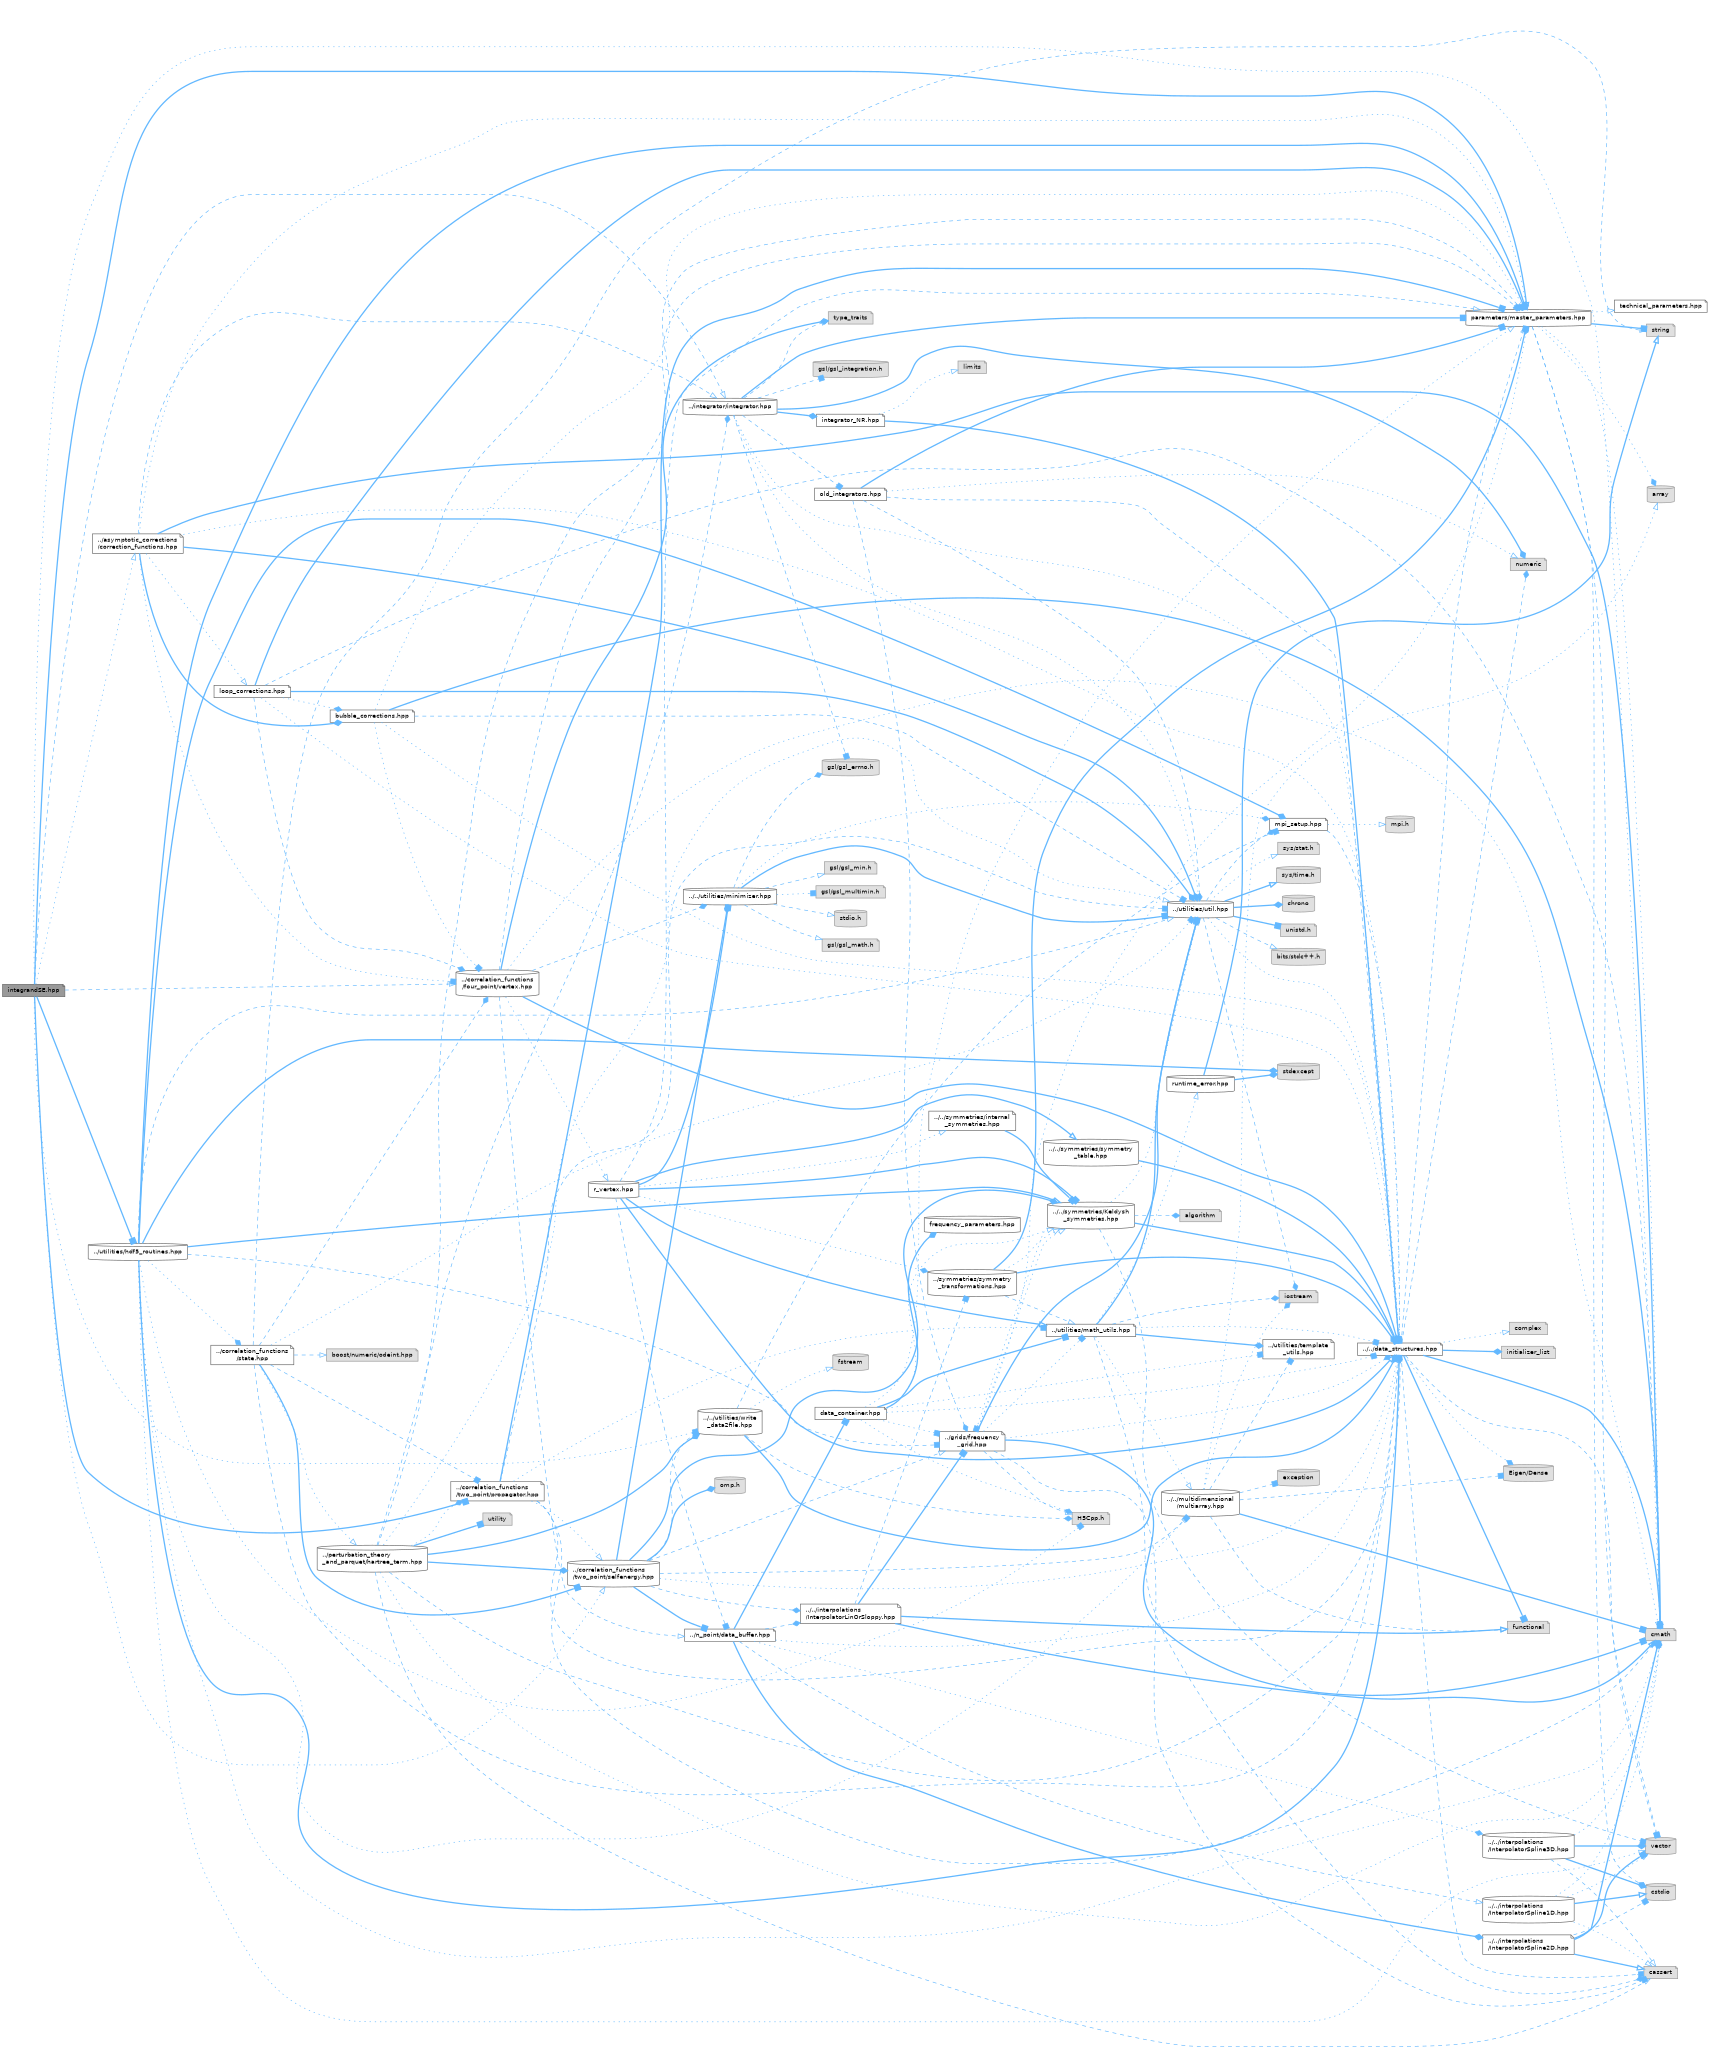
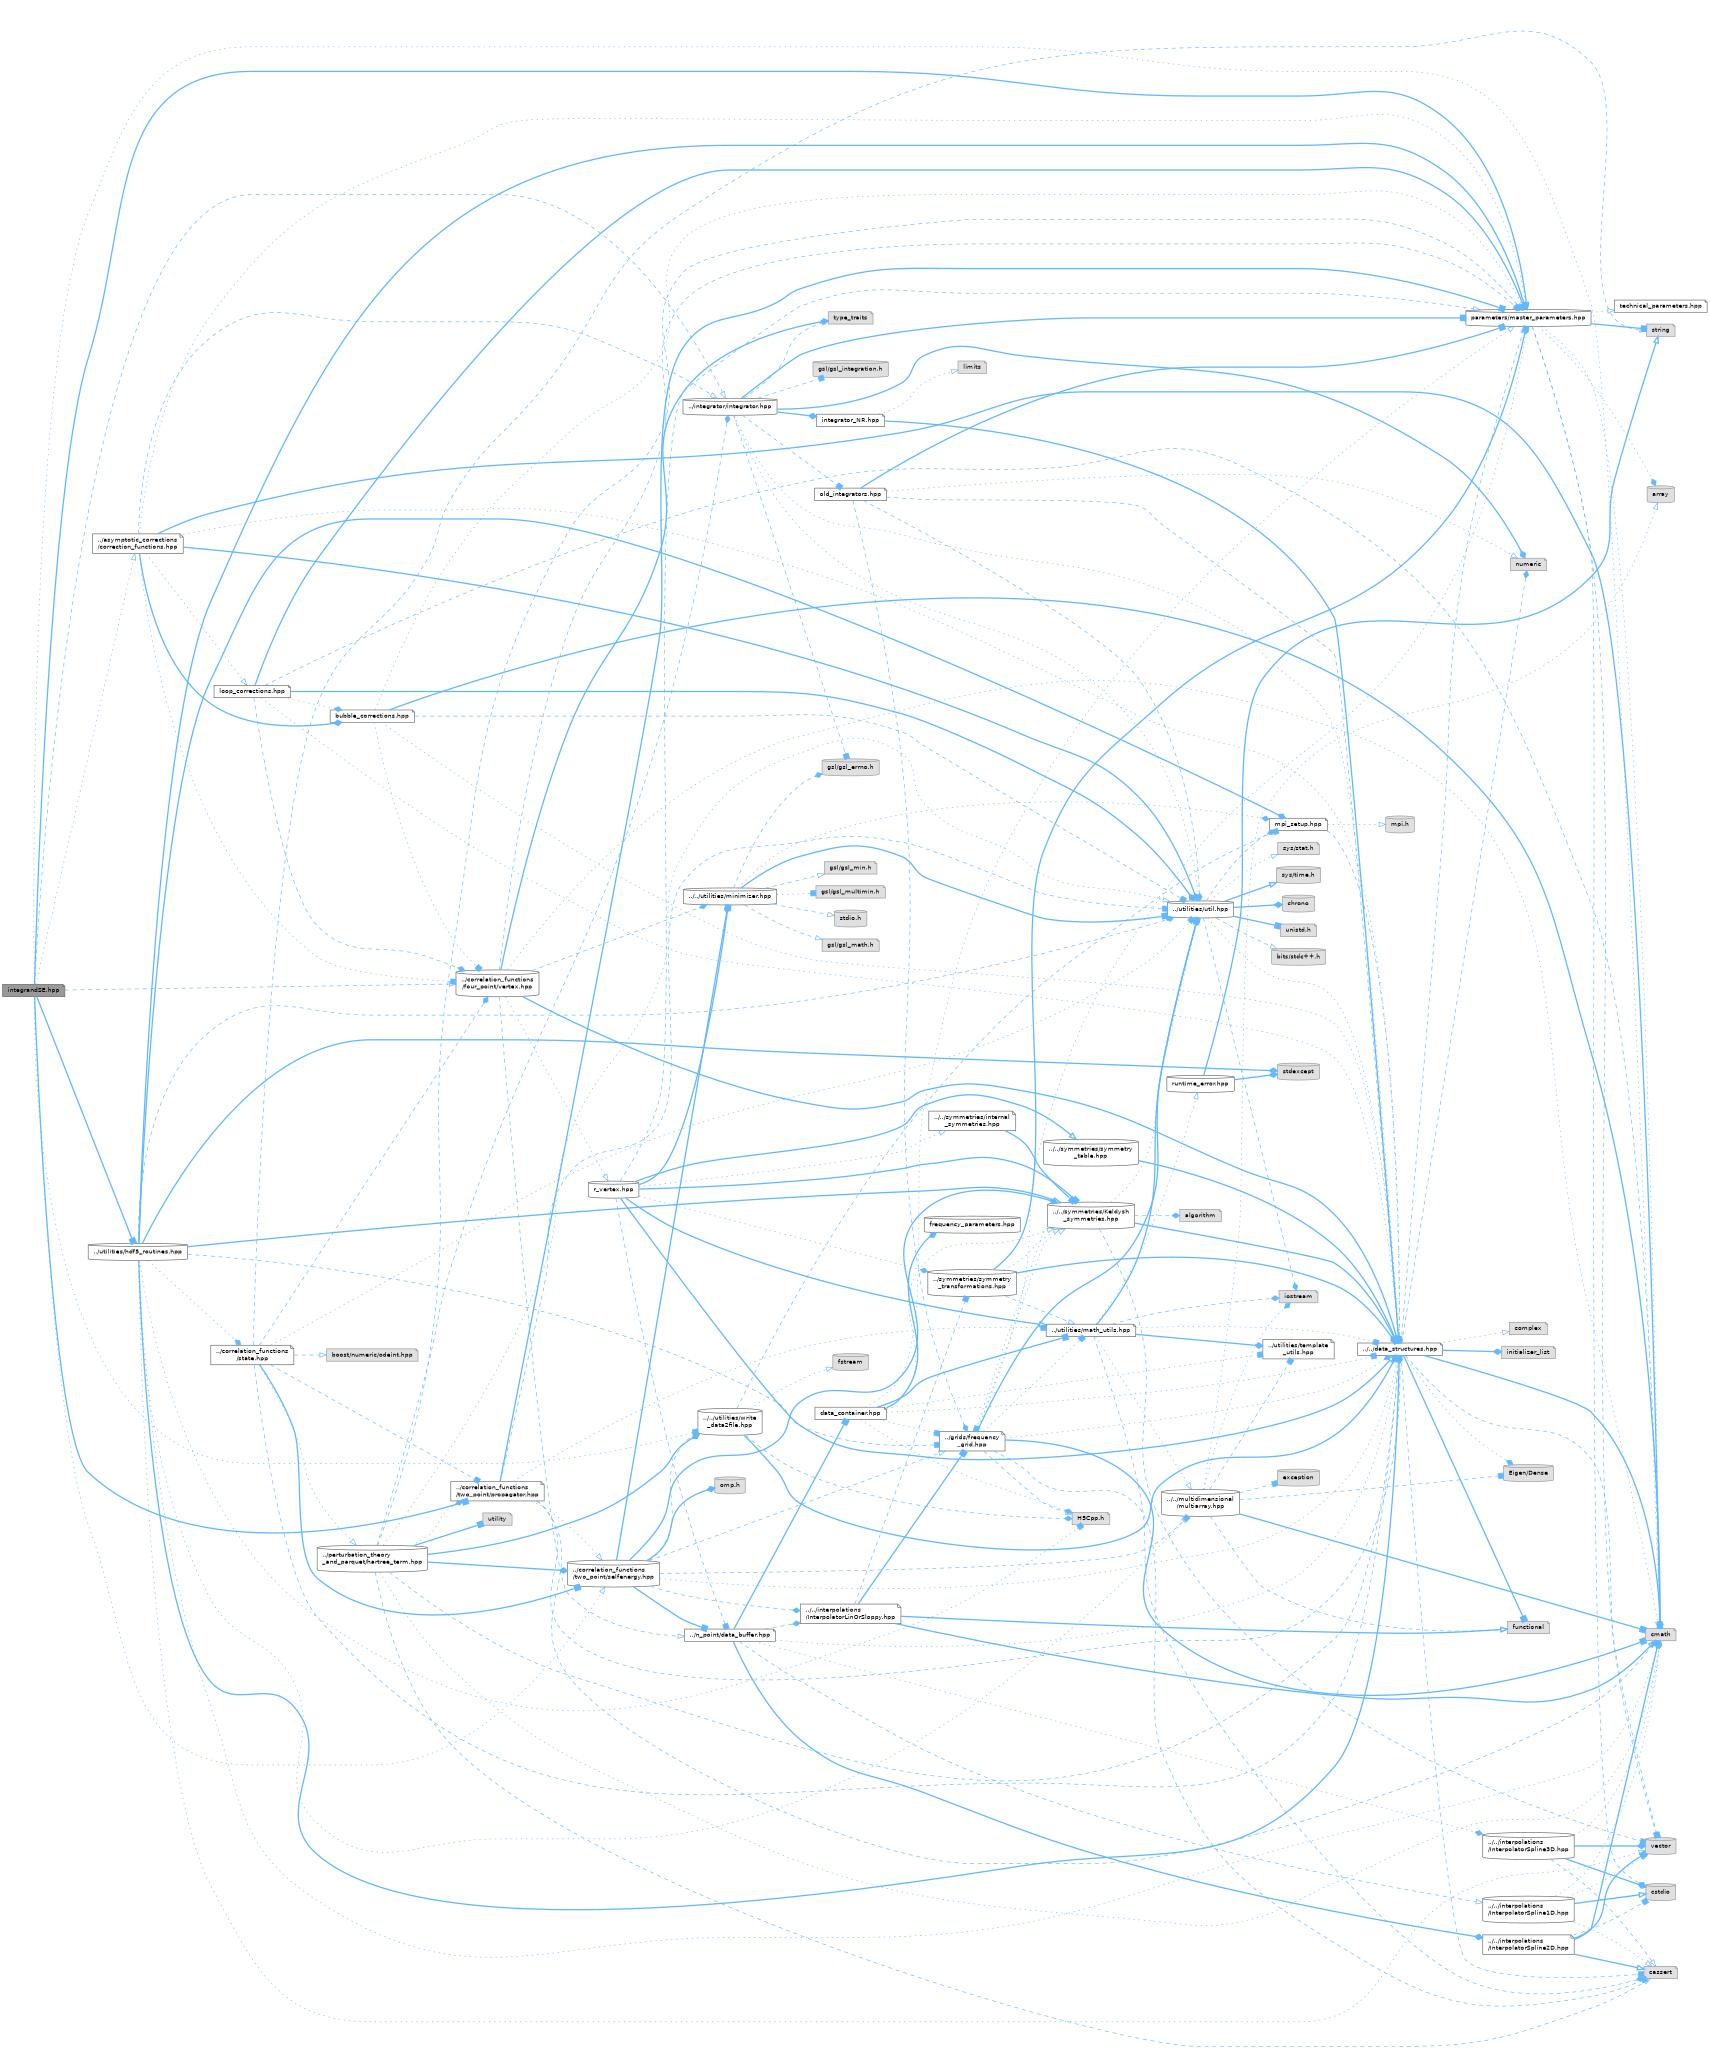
edge "../utilities/hdf5_routines.hpp" -> "../utilities/util.hpp": arrowhead onormal -> diamond
